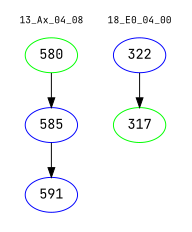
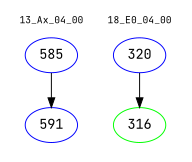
cluster "13_Ax_04_08": label "13_Ax_04_08" -> "13_Ax_04_00"
node "580": removed
node "322": label "322" -> "320"
node "317": label "317" -> "316"
